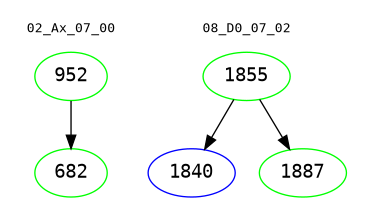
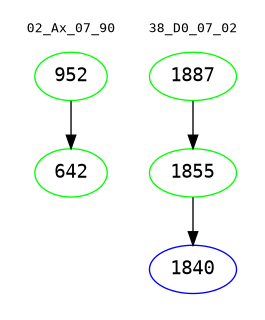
cluster "02_Ax_07_00": label "02_Ax_07_00" -> "02_Ax_07_90"
cluster "08_D0_07_02": label "08_D0_07_02" -> "38_D0_07_02"
edge "1855" -> "1887": reversed
node "682": label "682" -> "642"
